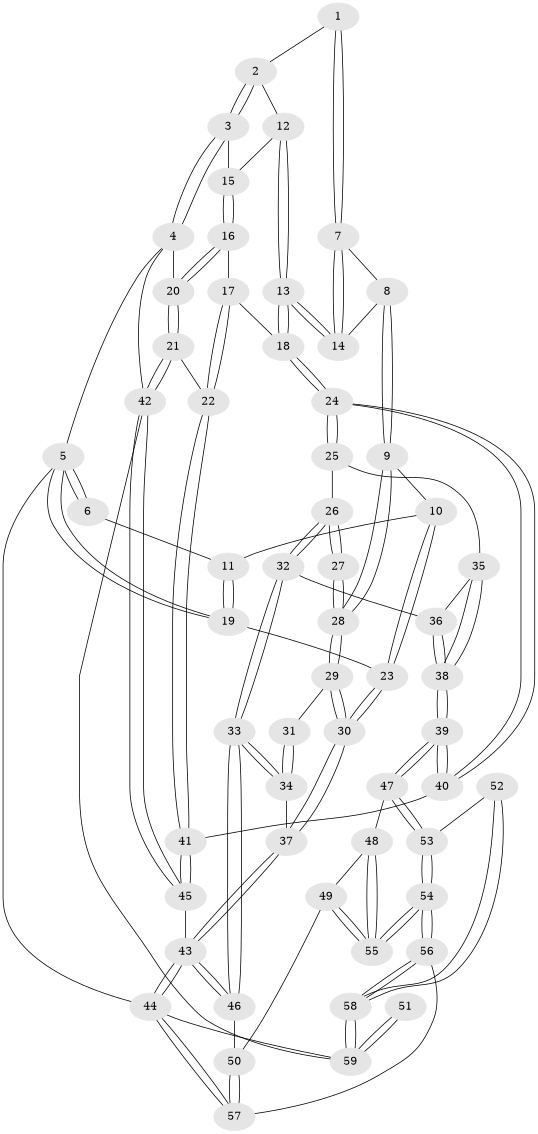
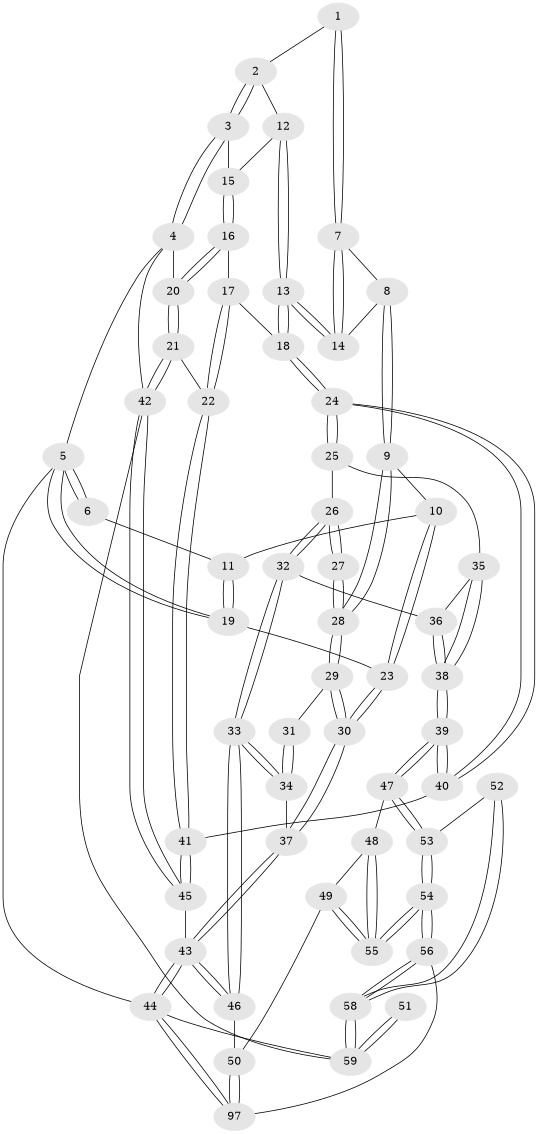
node "57": label "57" -> "97"
